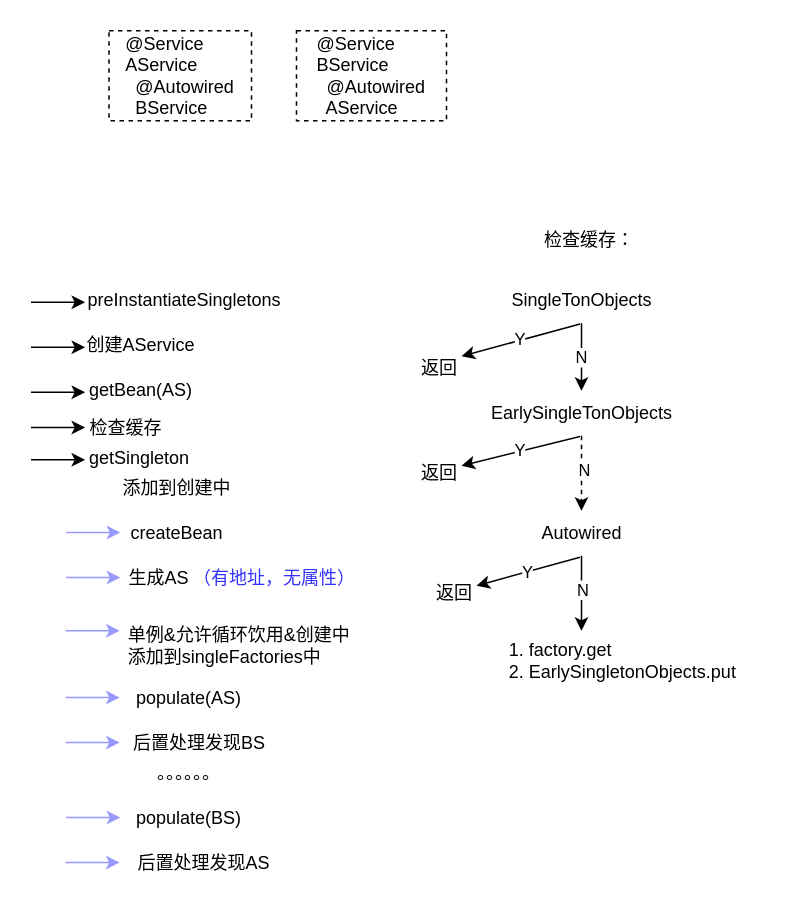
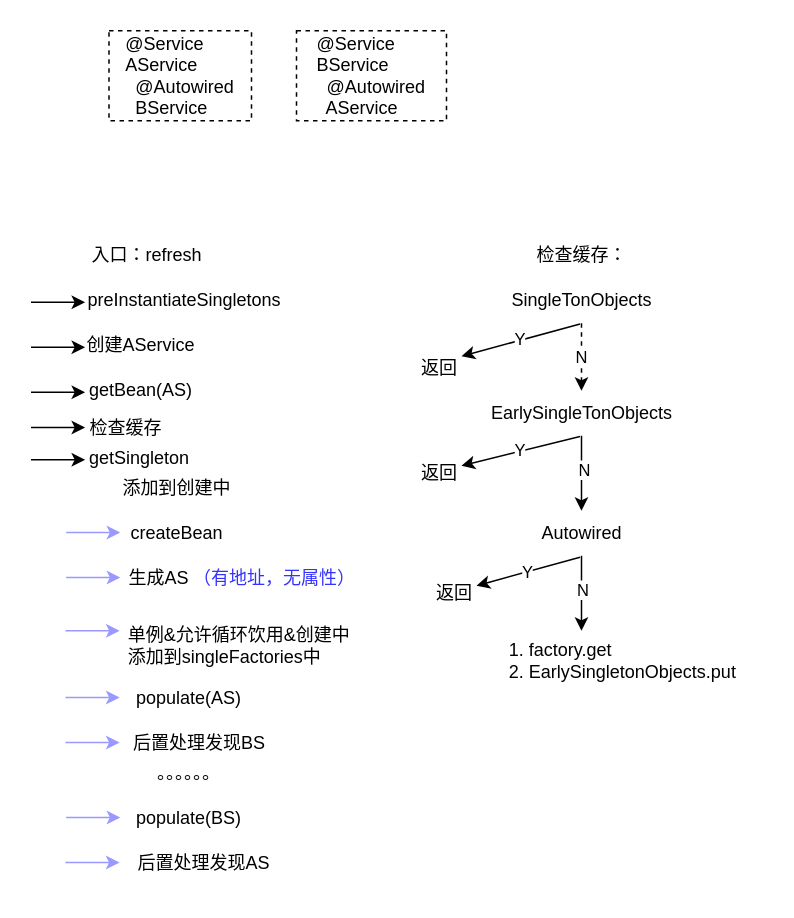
node "检查缓存：": moved (589, 241) -> (581, 256)
node "入口：refresh": added
edge "SingleTonObjects" -> "EarlySingleTonObjects": style solid -> dashed
edge "EarlySingleTonObjects" -> "Autowired": style dashed -> solid
